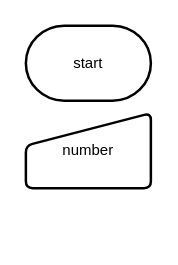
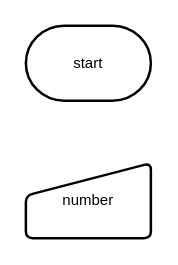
node "number": moved (88, 151) -> (88, 201)
